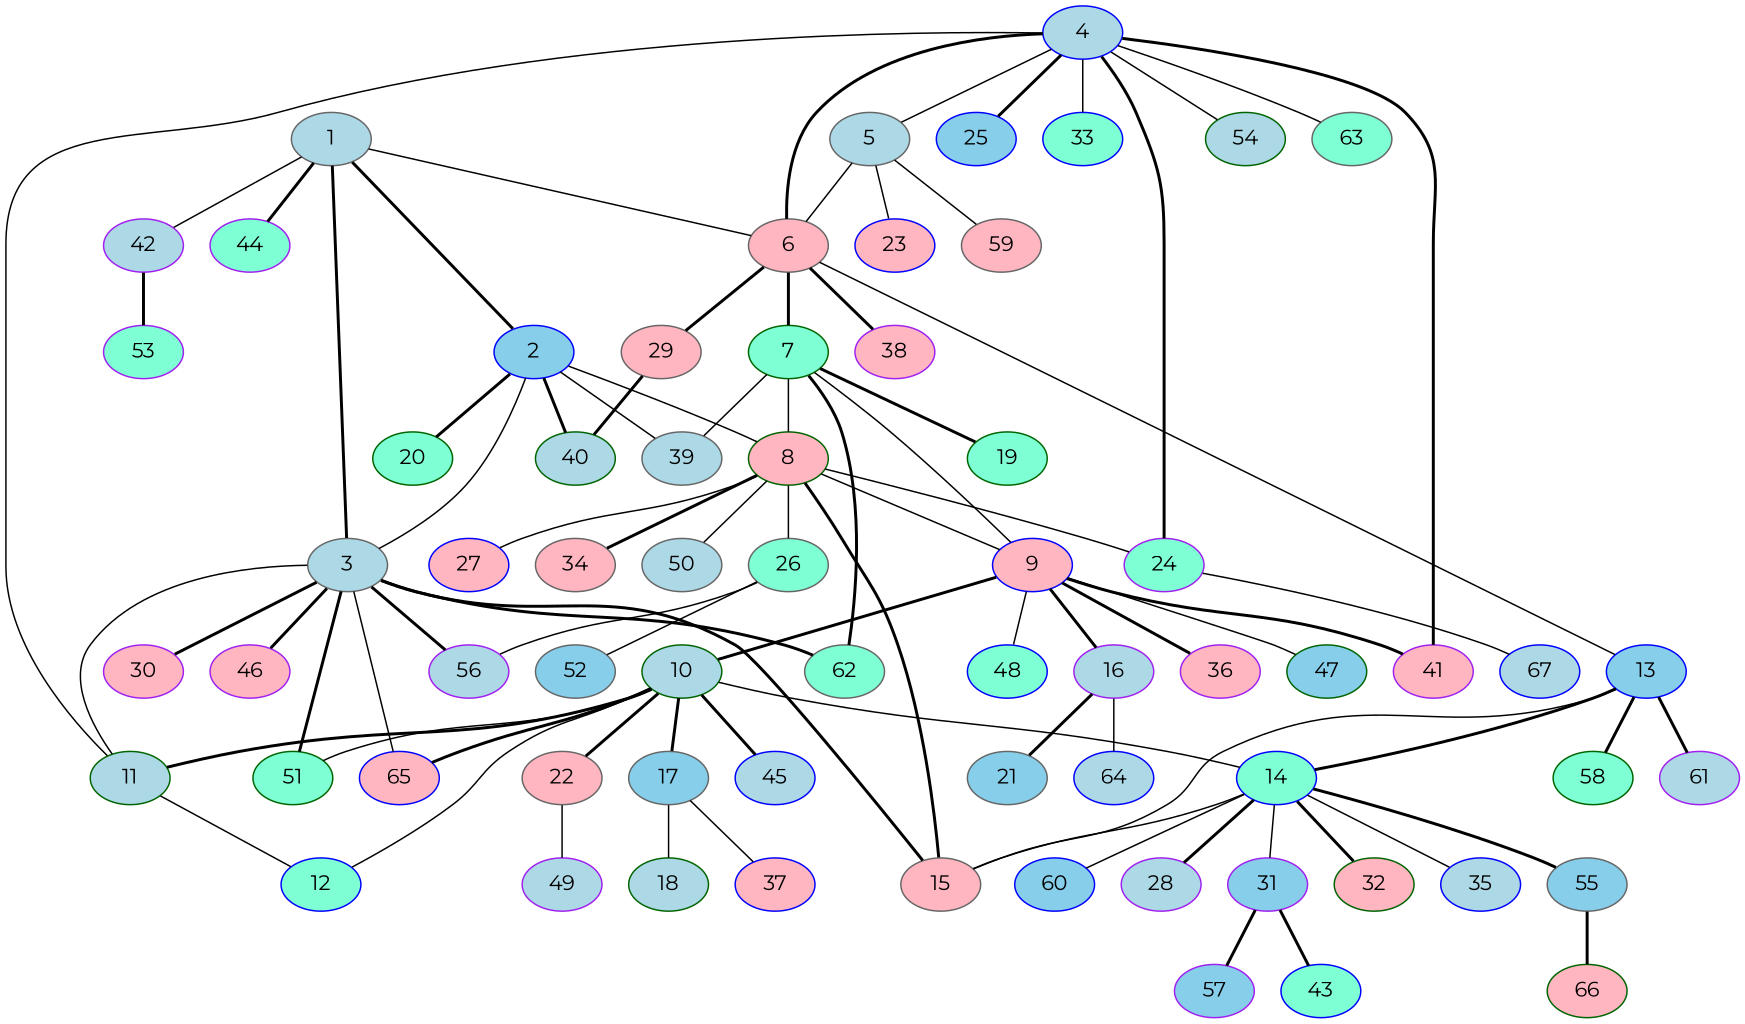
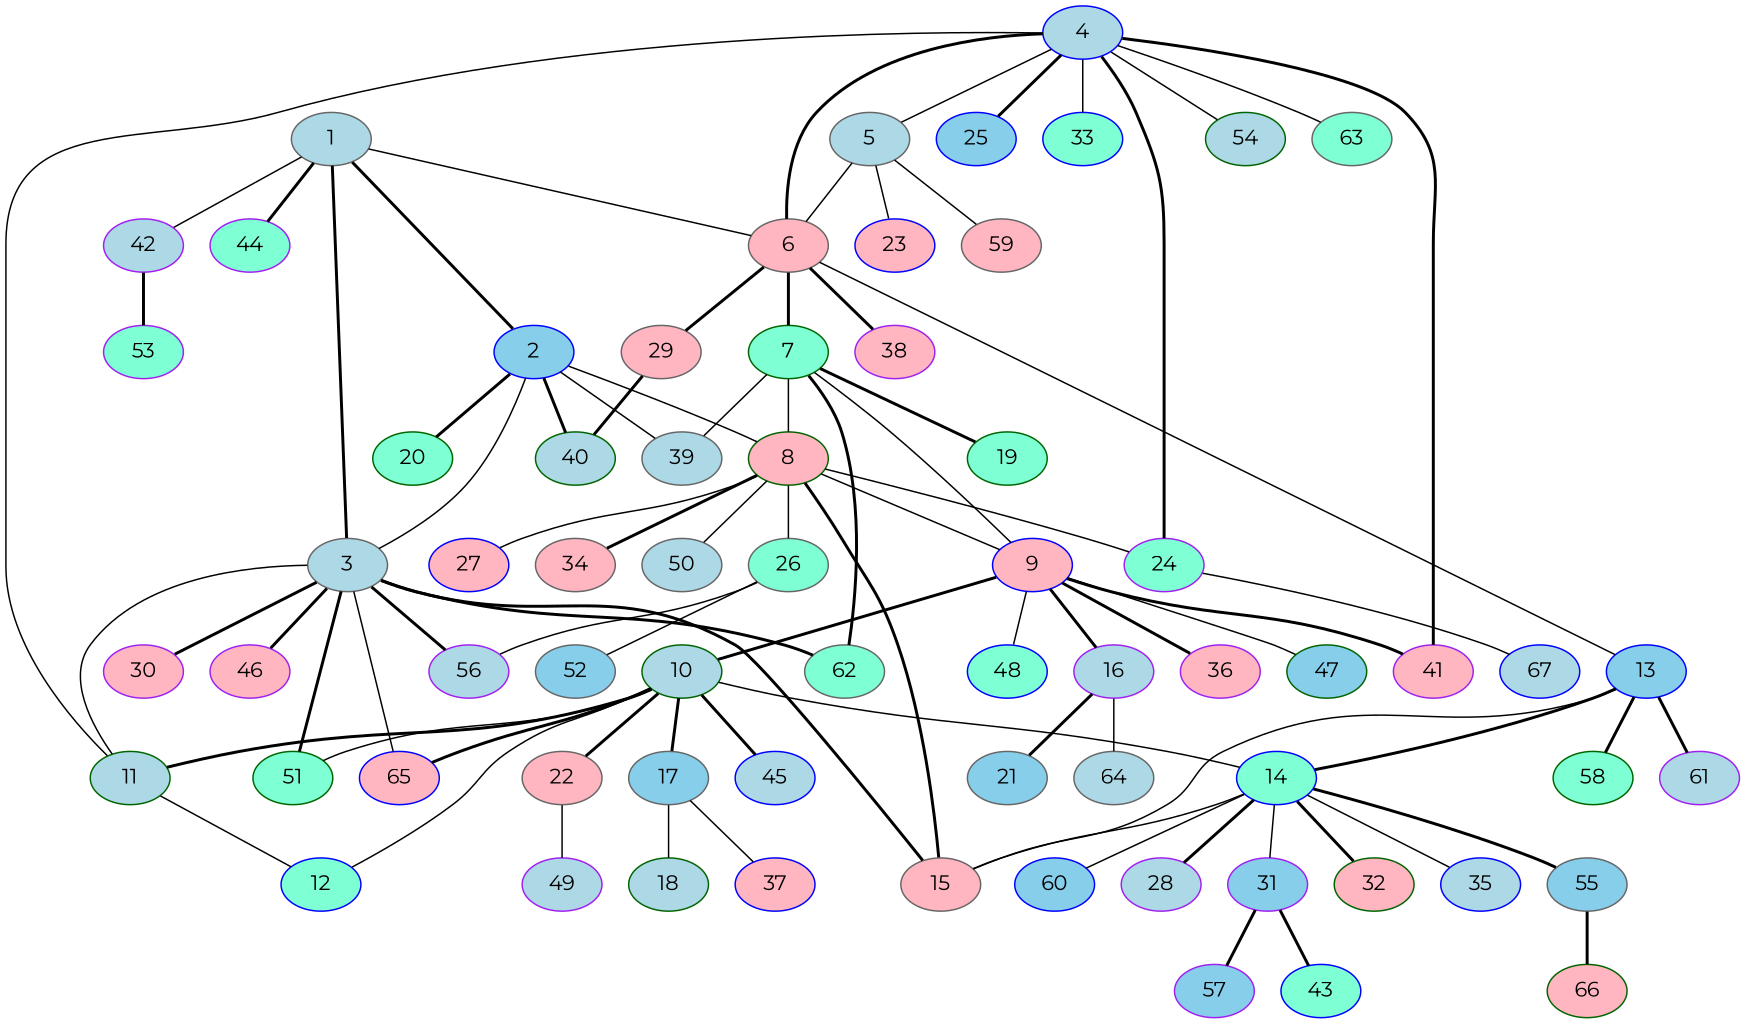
node "64": color blue -> gray40
